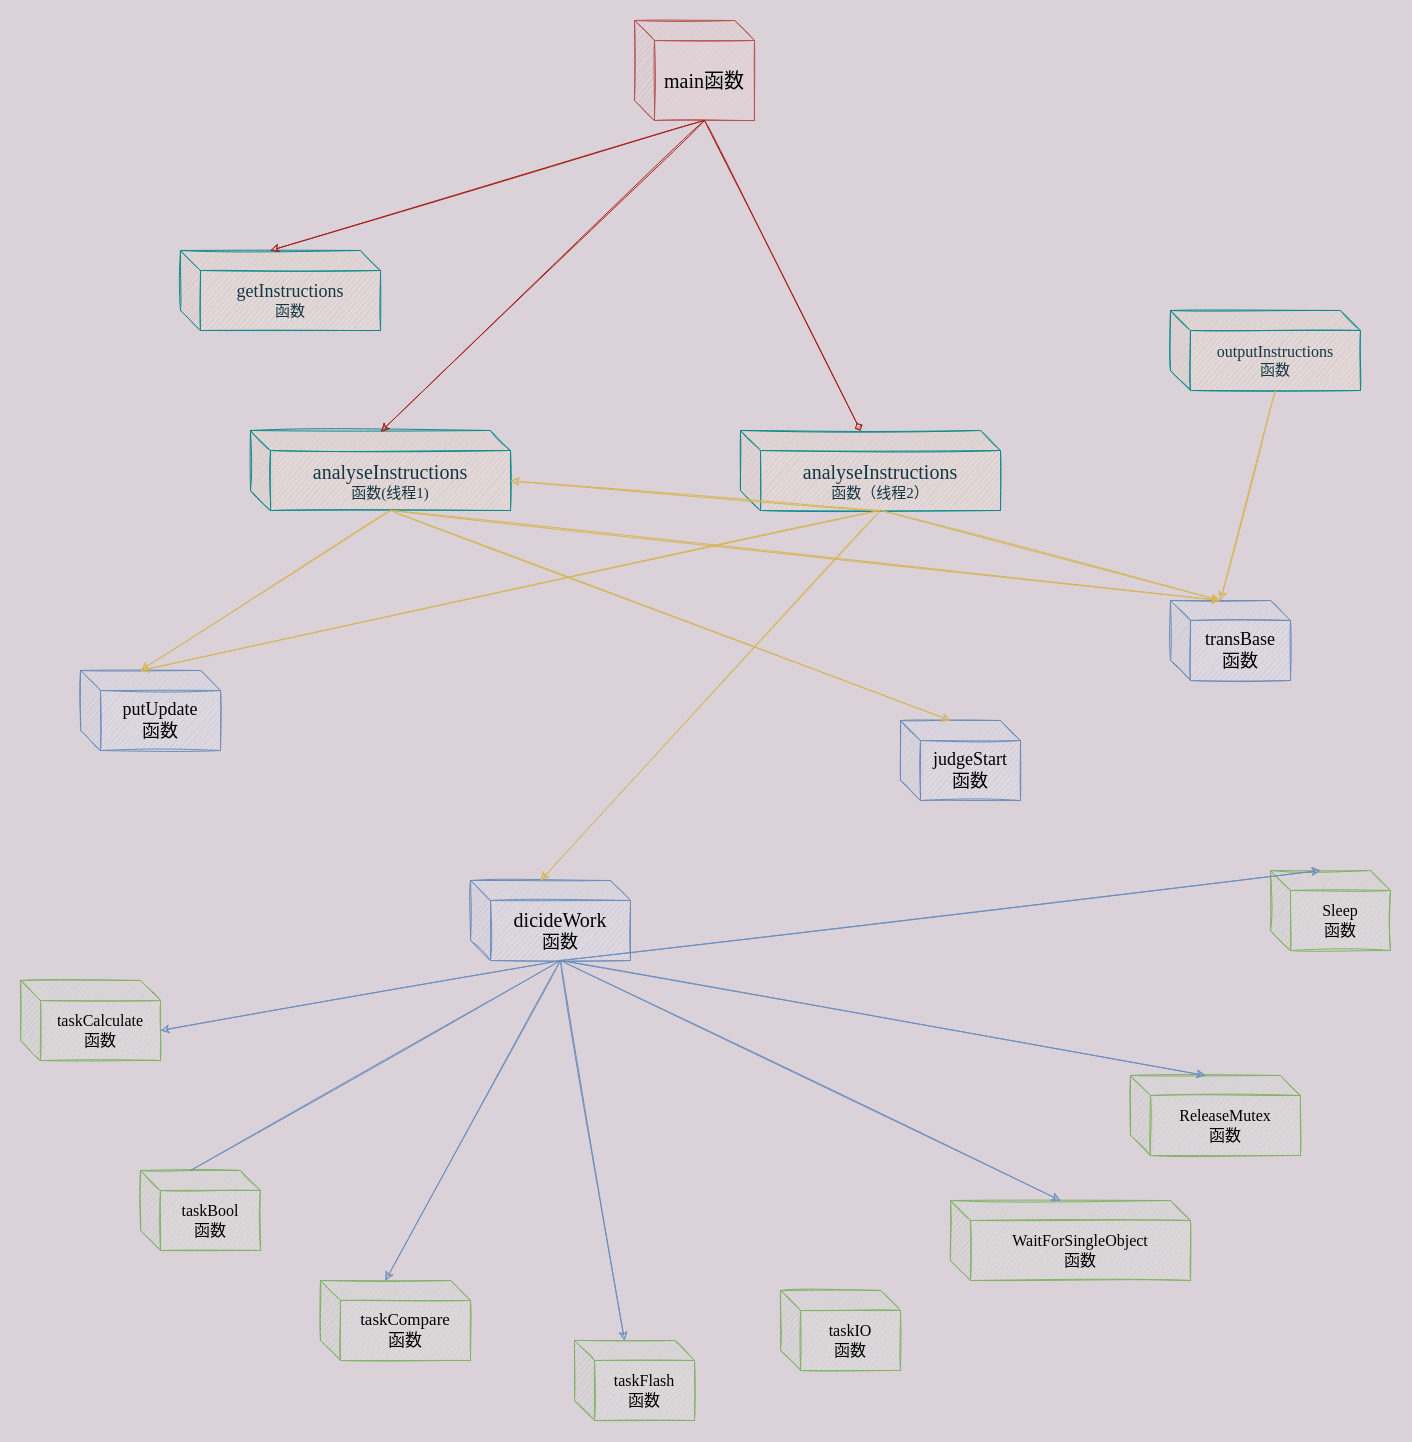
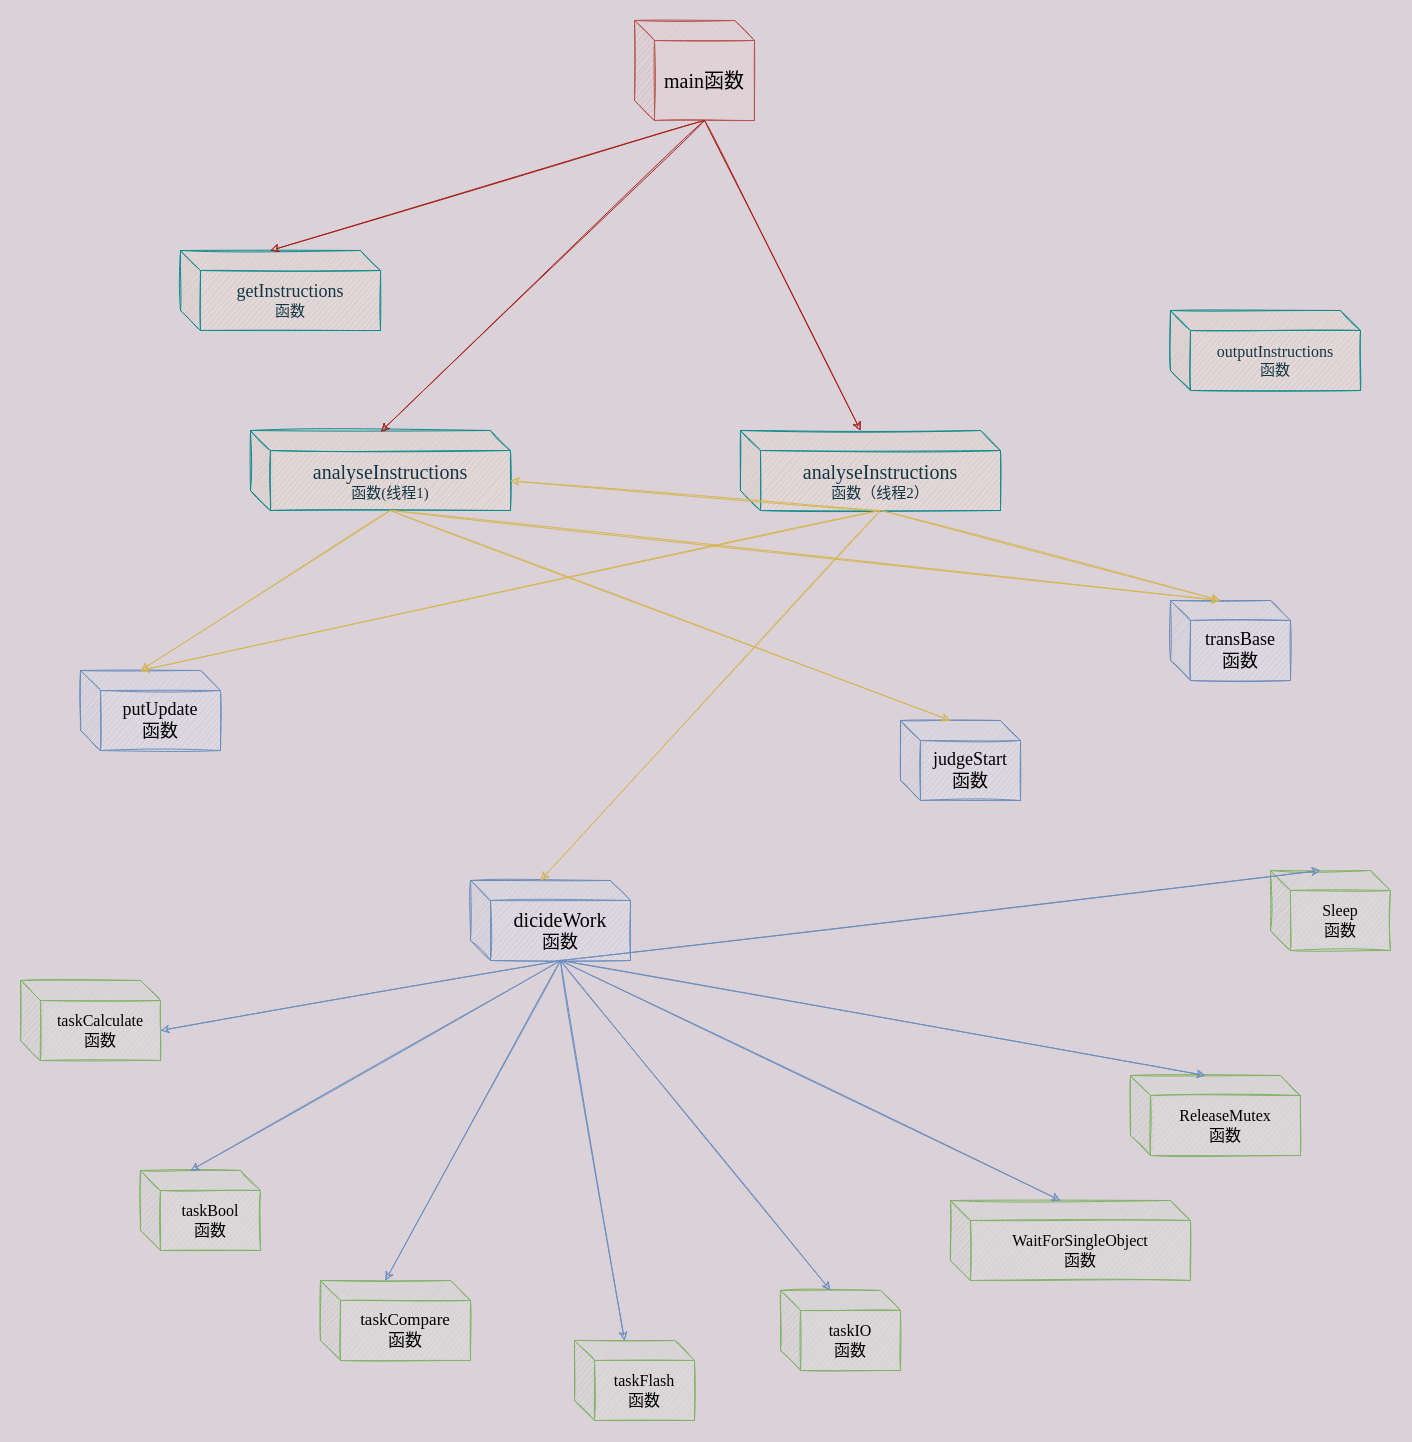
edge "main函数" -> "analyseInstructions函数（线程2）": arrowhead diamond -> classic
edge "outputInstructions函数" -> "transBase 函数": removed
edge "dicideWork 函数" -> "taskIO 函数": added
edge "dicideWork 函数" -- "taskBool 函数": arrowhead none -> classic
